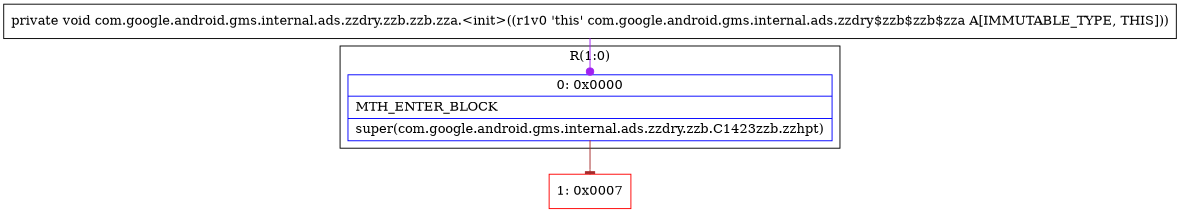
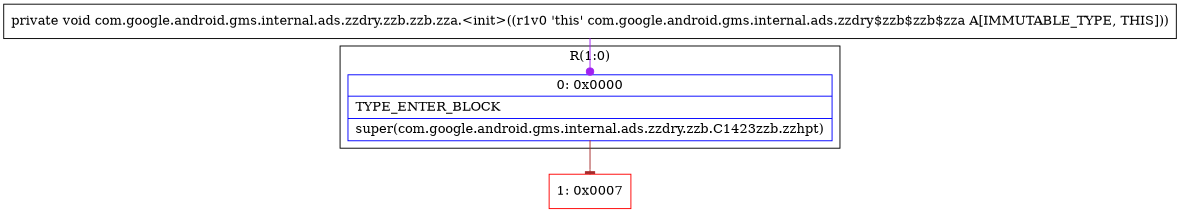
node "0: 0x0000": text "MTH_ENTER_BLOCK" -> "TYPE_ENTER_BLOCK"
